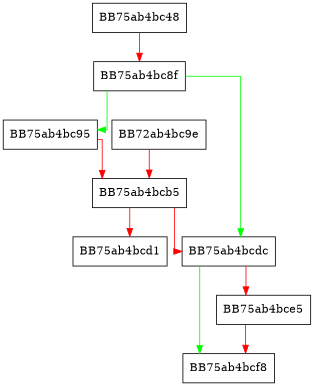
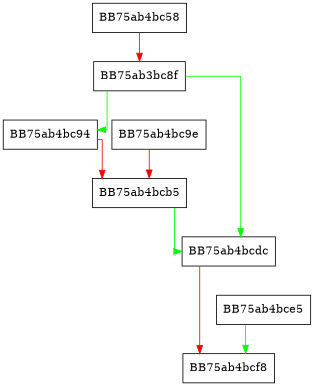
node "BB75ab4bc48": label "BB75ab4bc48" -> "BB75ab4bc58"
node "BB75ab4bc8f": label "BB75ab4bc8f" -> "BB75ab3bc8f"
node "BB75ab4bc95": label "BB75ab4bc95" -> "BB75ab4bc94"
node "BB72ab4bc9e": label "BB72ab4bc9e" -> "BB75ab4bc9e"
edge "BB75ab4bcb5" -> "BB75ab4bcdc": color red -> green
node "BB75ab4bcd1": removed
edge "BB75ab4bcdc" -> "BB75ab4bce5": removed
edge "BB75ab4bcdc" -> "BB75ab4bcf8": color green -> red
edge "BB75ab4bce5" -> "BB75ab4bcf8": color red -> green
